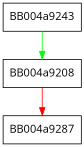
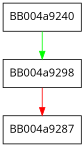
node "BB004a9243": label "BB004a9243" -> "BB004a9240"
node "BB004a9208": label "BB004a9208" -> "BB004a9298"
